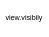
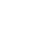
node "view.visibily": removed
